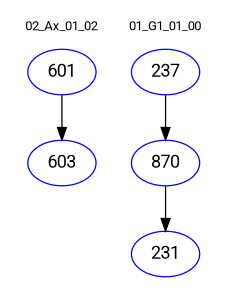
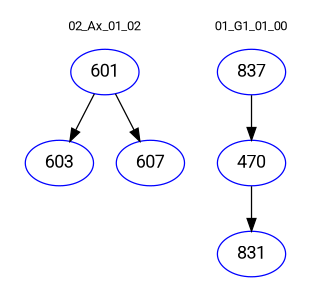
node "237": label "237" -> "837"
node "607": added
node "870": label "870" -> "470"
node "231": label "231" -> "831"
